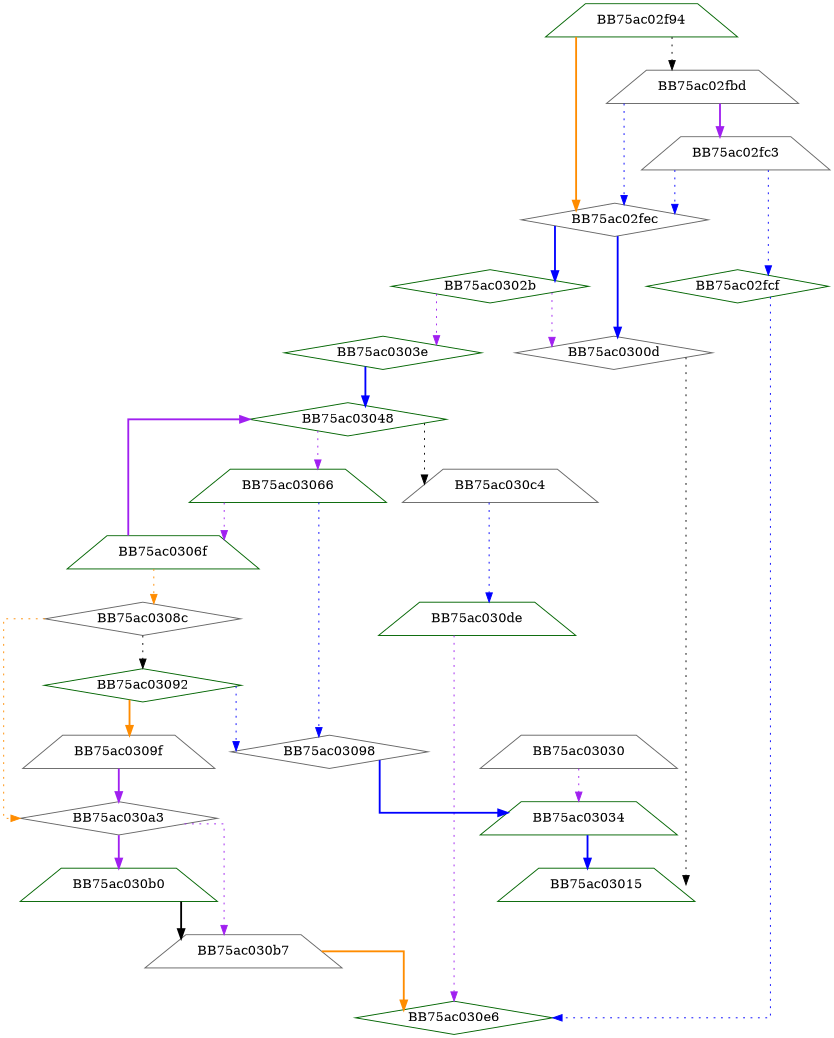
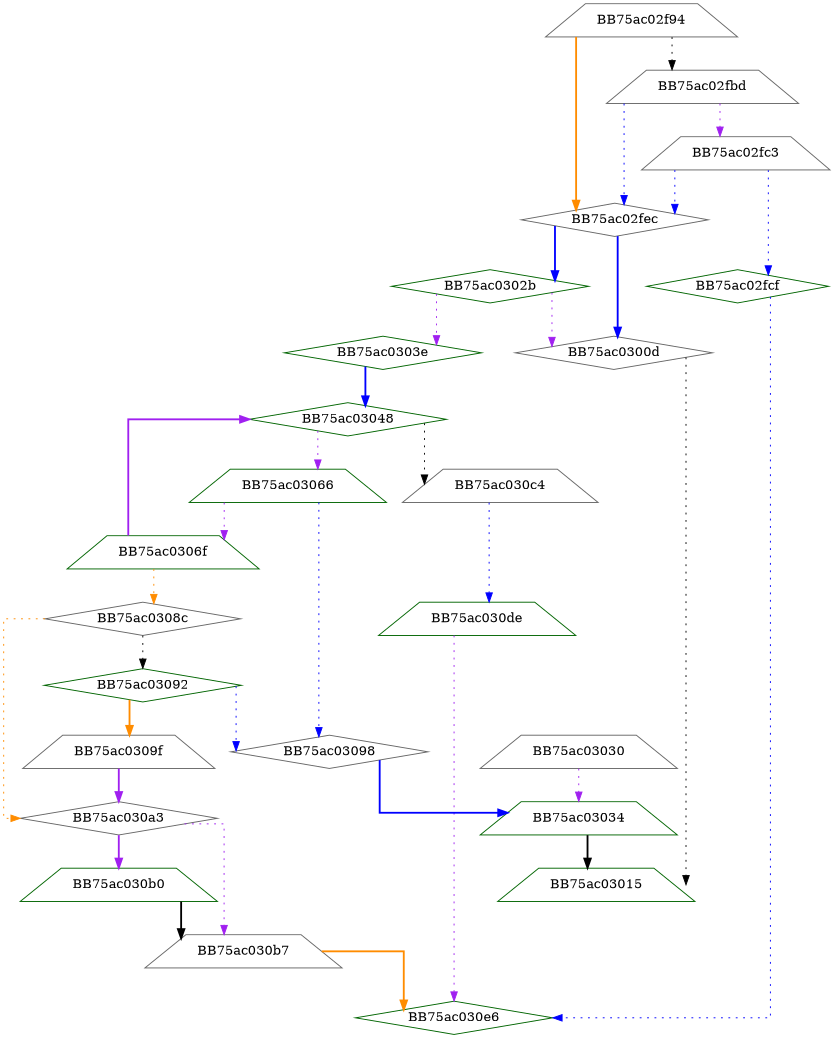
node "BB75ac02f94": color darkgreen -> gray40
edge "BB75ac02fbd" -> "BB75ac02fc3": style bold -> dotted
edge "BB75ac03034" -> "BB75ac03015": color blue -> black
